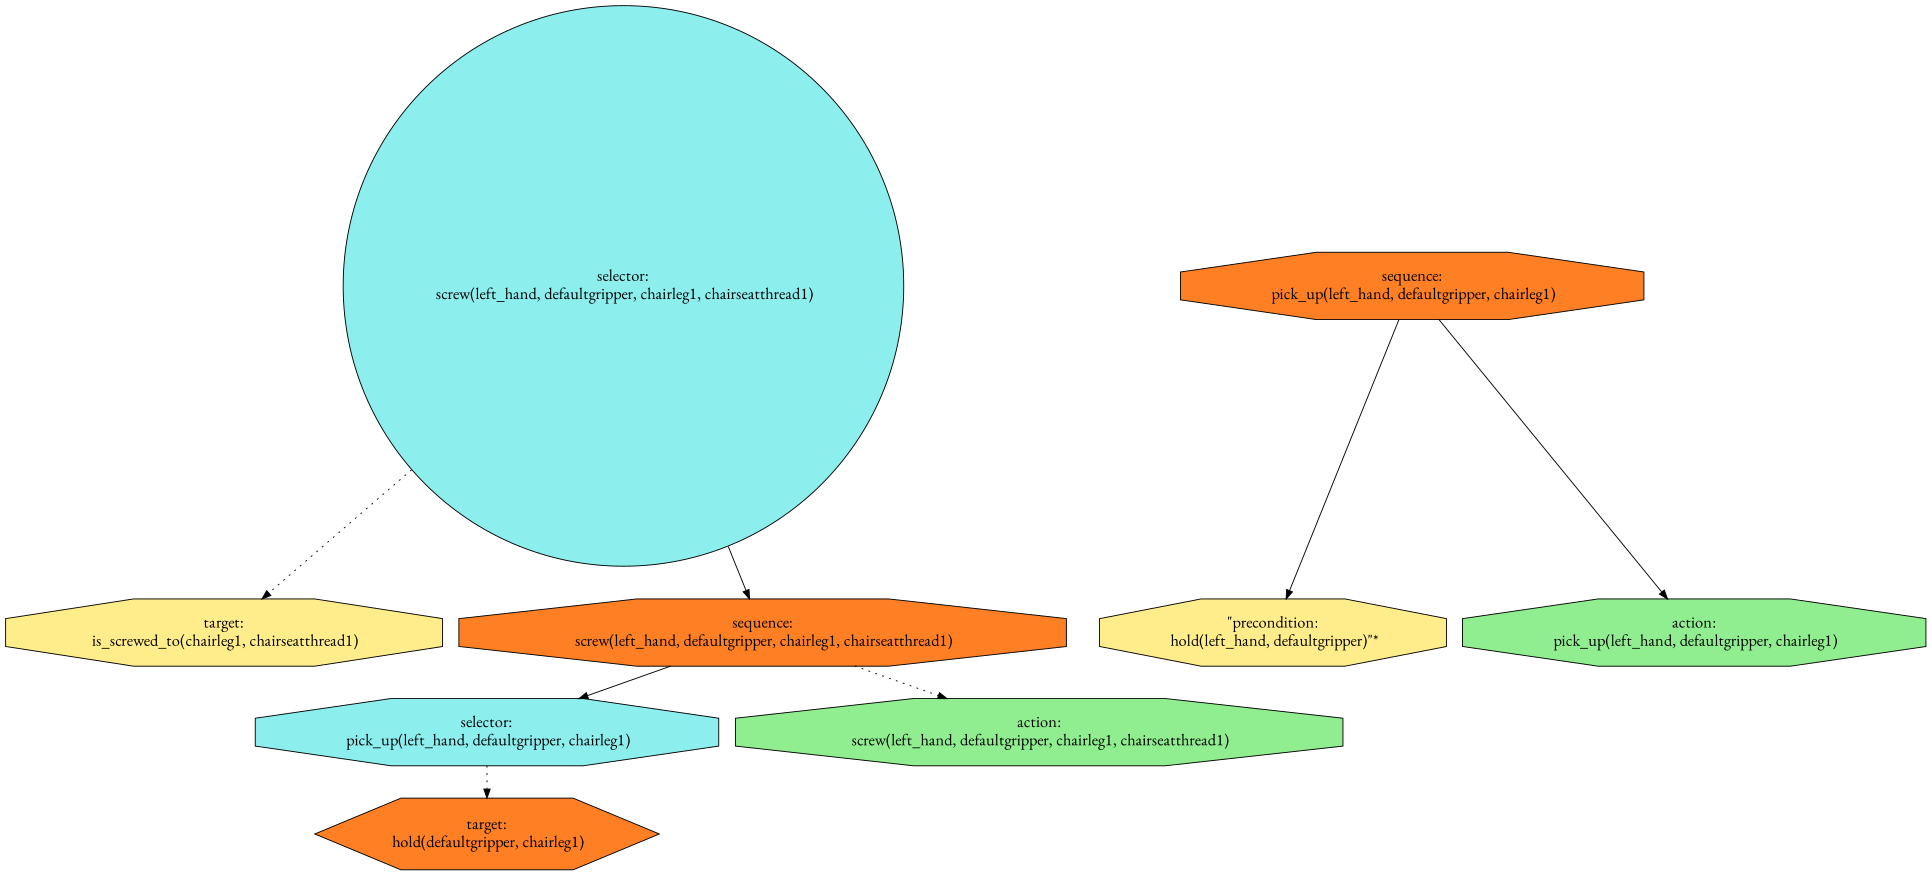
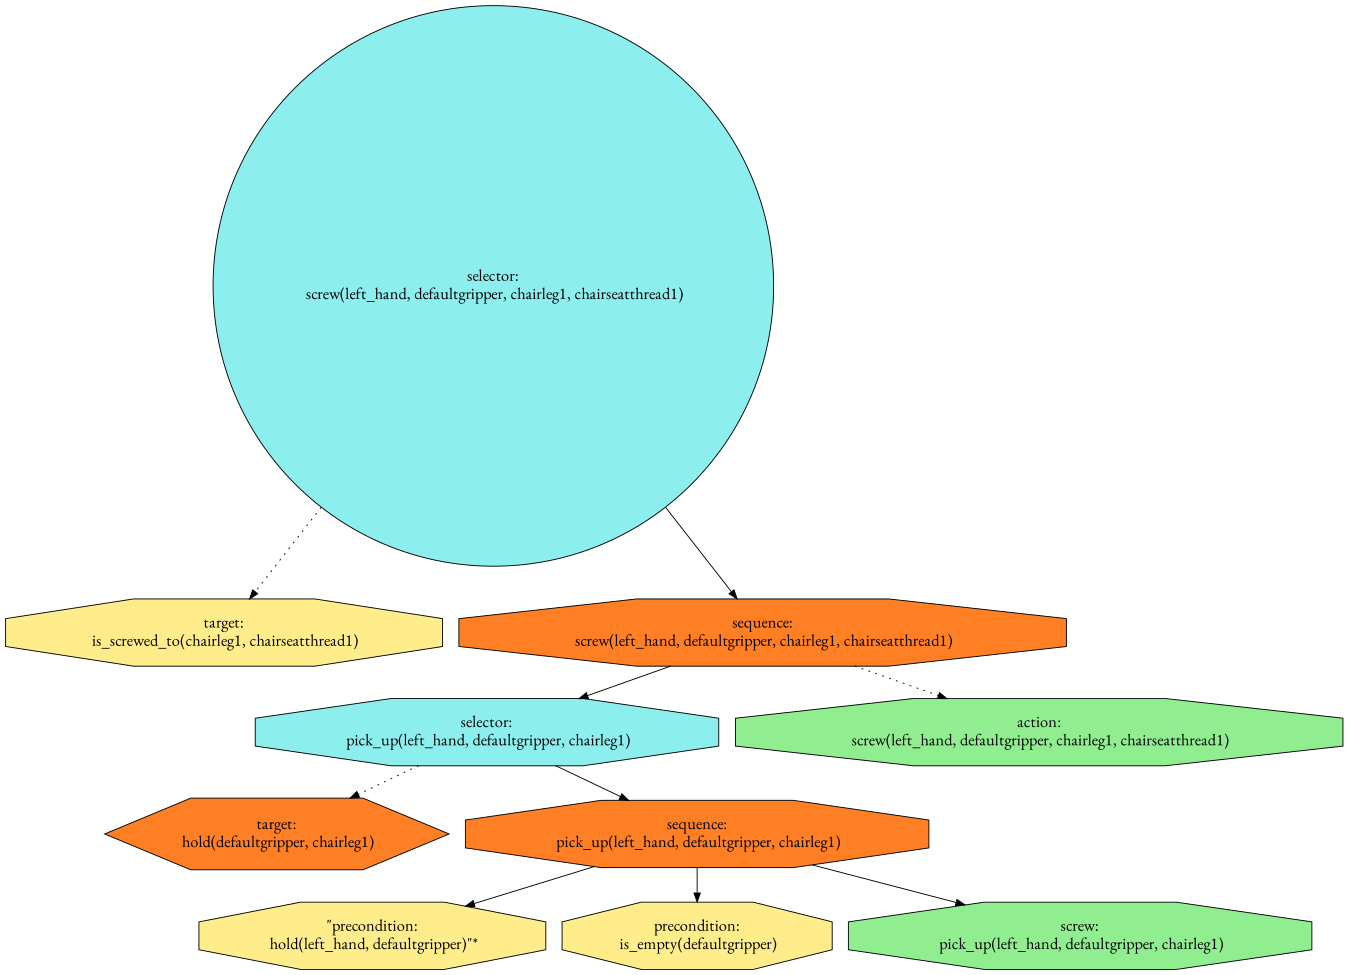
node "action: pick_up(left_hand, defaultgripper, chairleg1)": label "action: pick_up(left_hand, defaultgripper, chairleg1)" -> "screw: pick_up(left_hand, defaultgripper, chairleg1)"
edge "selector: pick_up(left_hand, defaultgripper, chairleg1)" -> "sequence: pick_up(left_hand, defaultgripper, chairleg1)": added
node "precondition: is_empty(defaultgripper)": added
